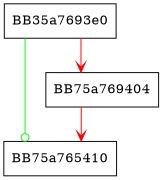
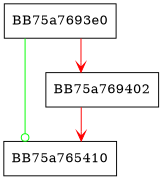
node "BB35a7693e0": label "BB35a7693e0" -> "BB75a7693e0"
node "BB75a769404": label "BB75a769404" -> "BB75a769402"
